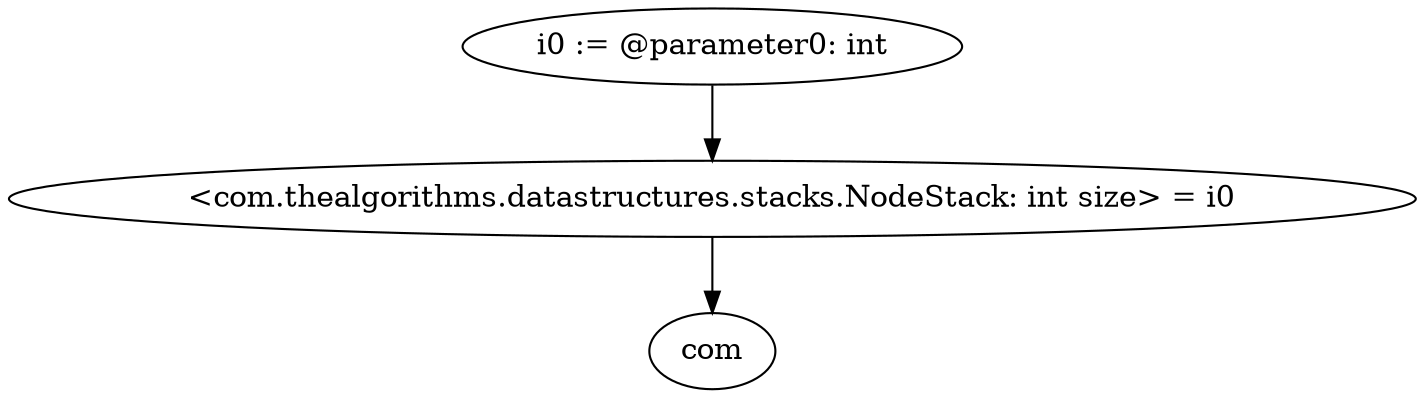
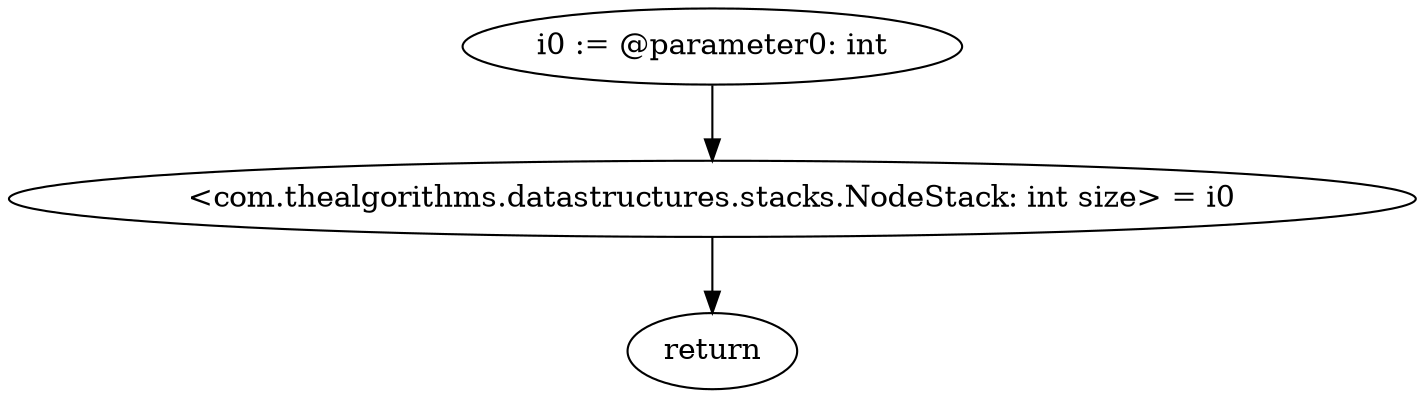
node "com": label "com" -> "return"
